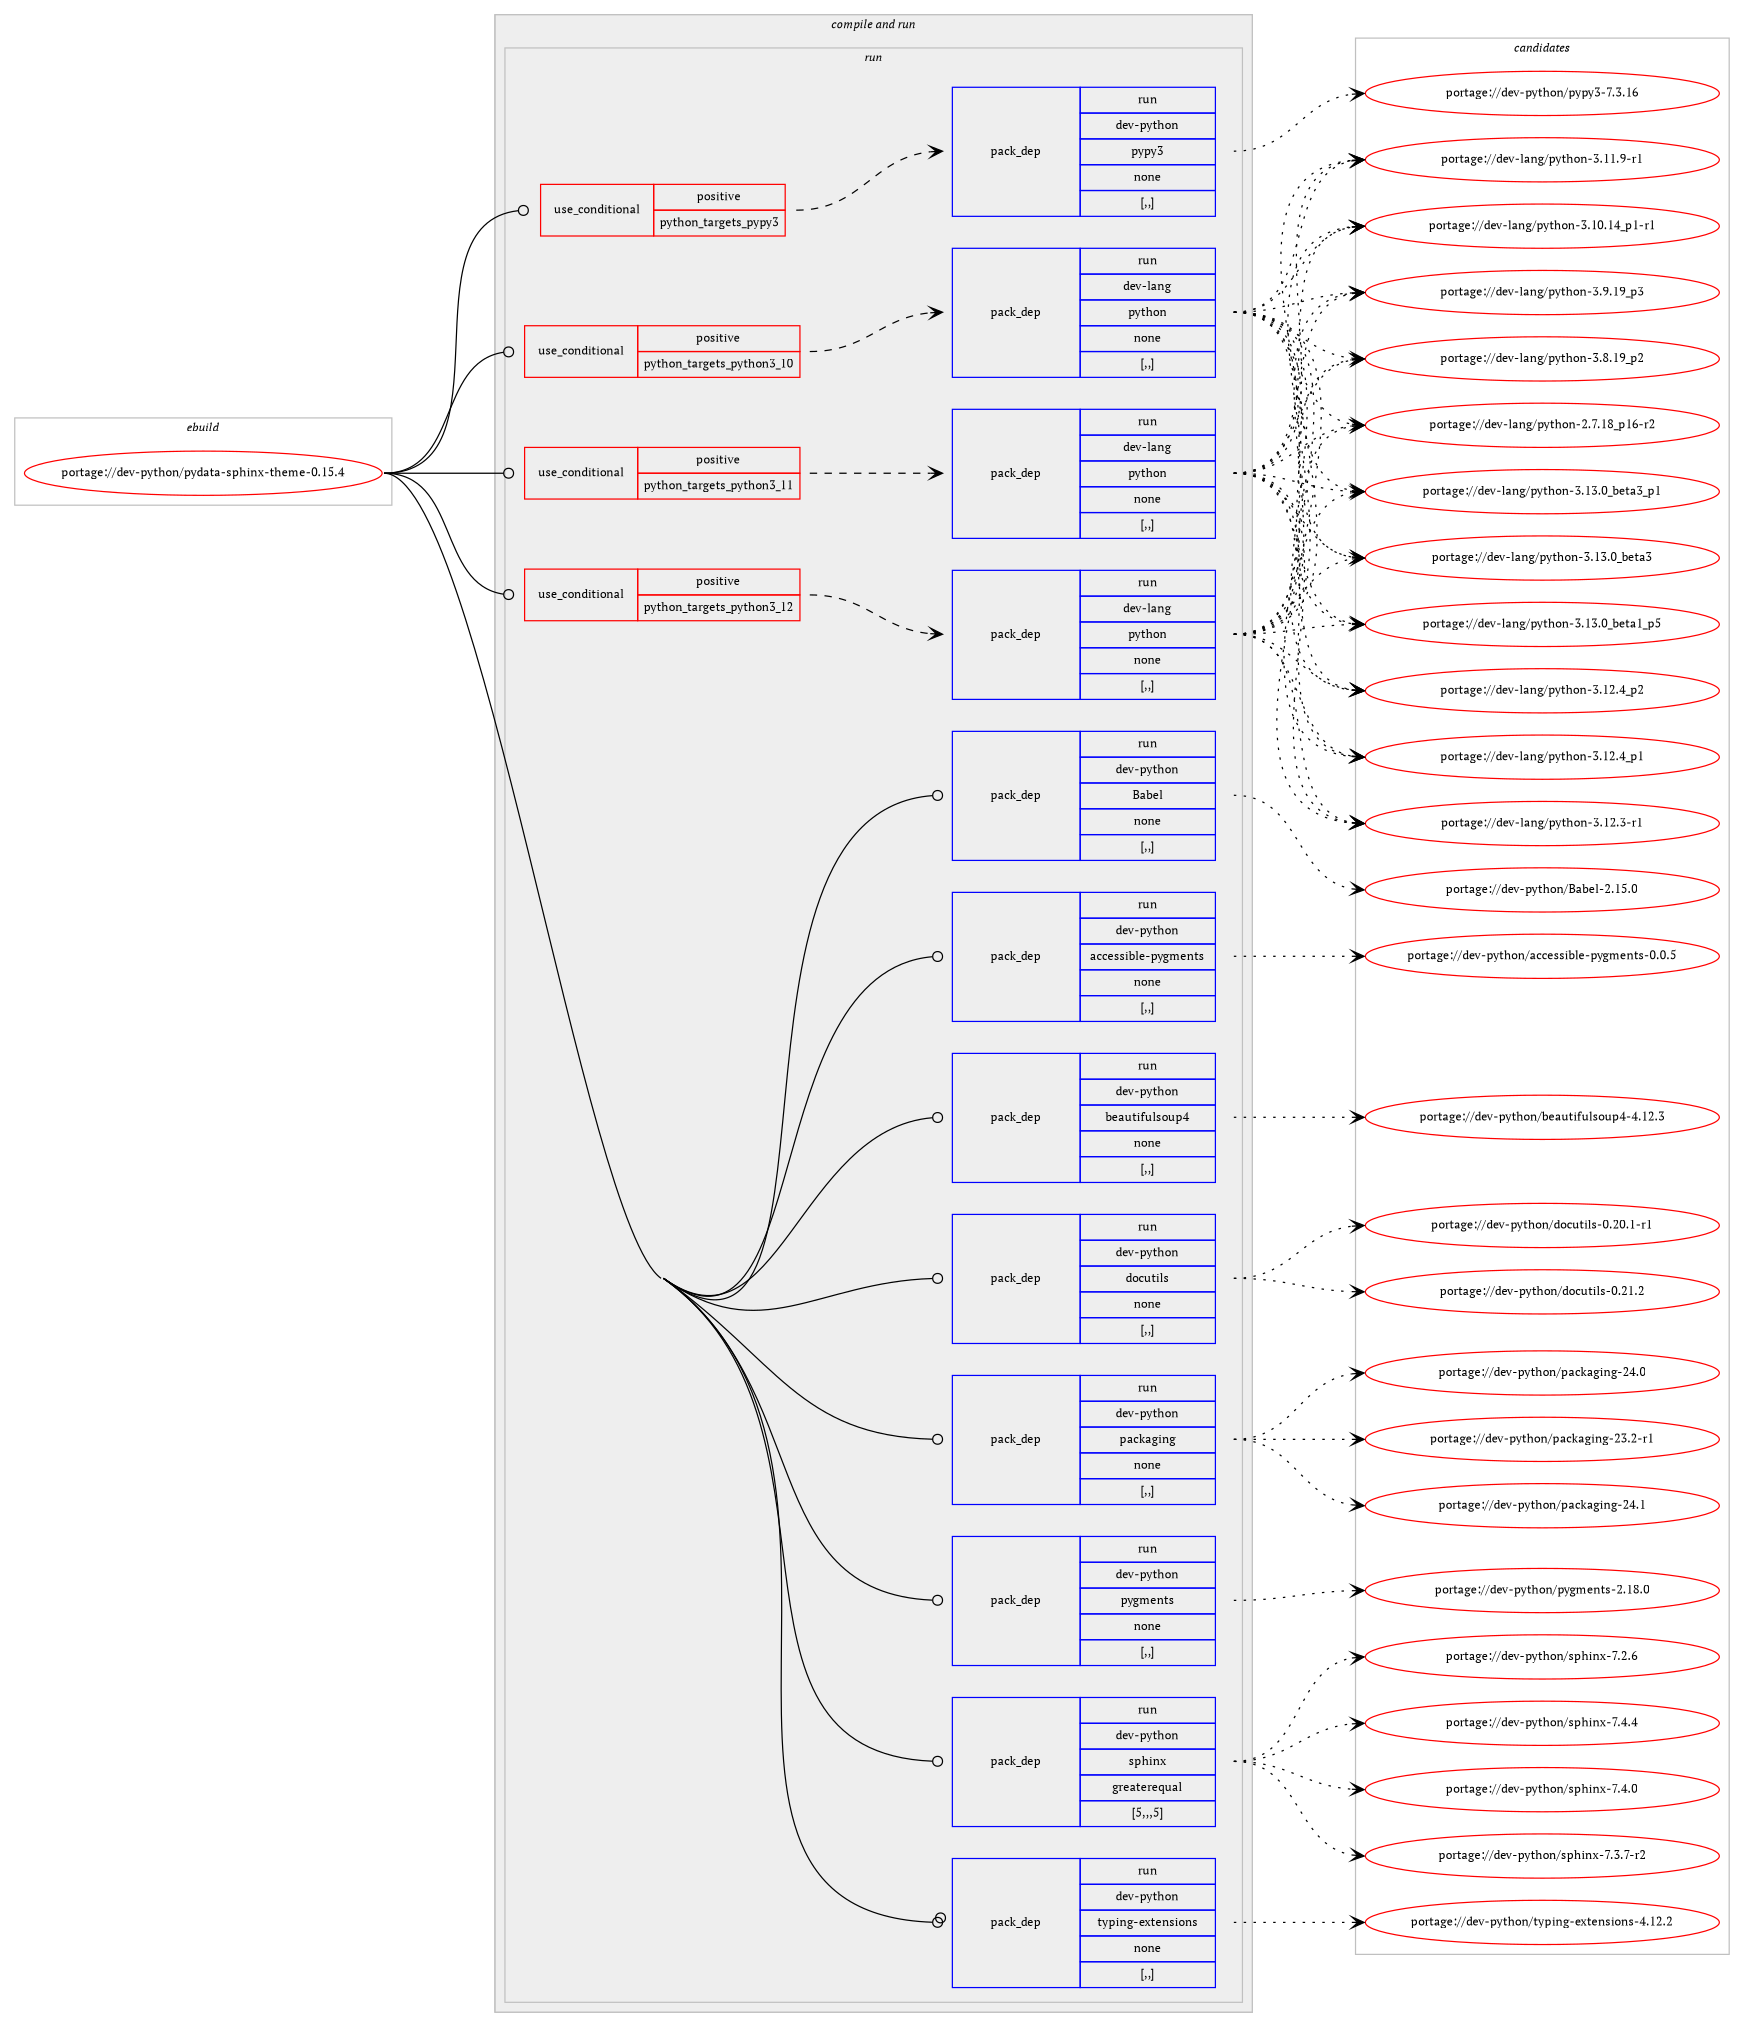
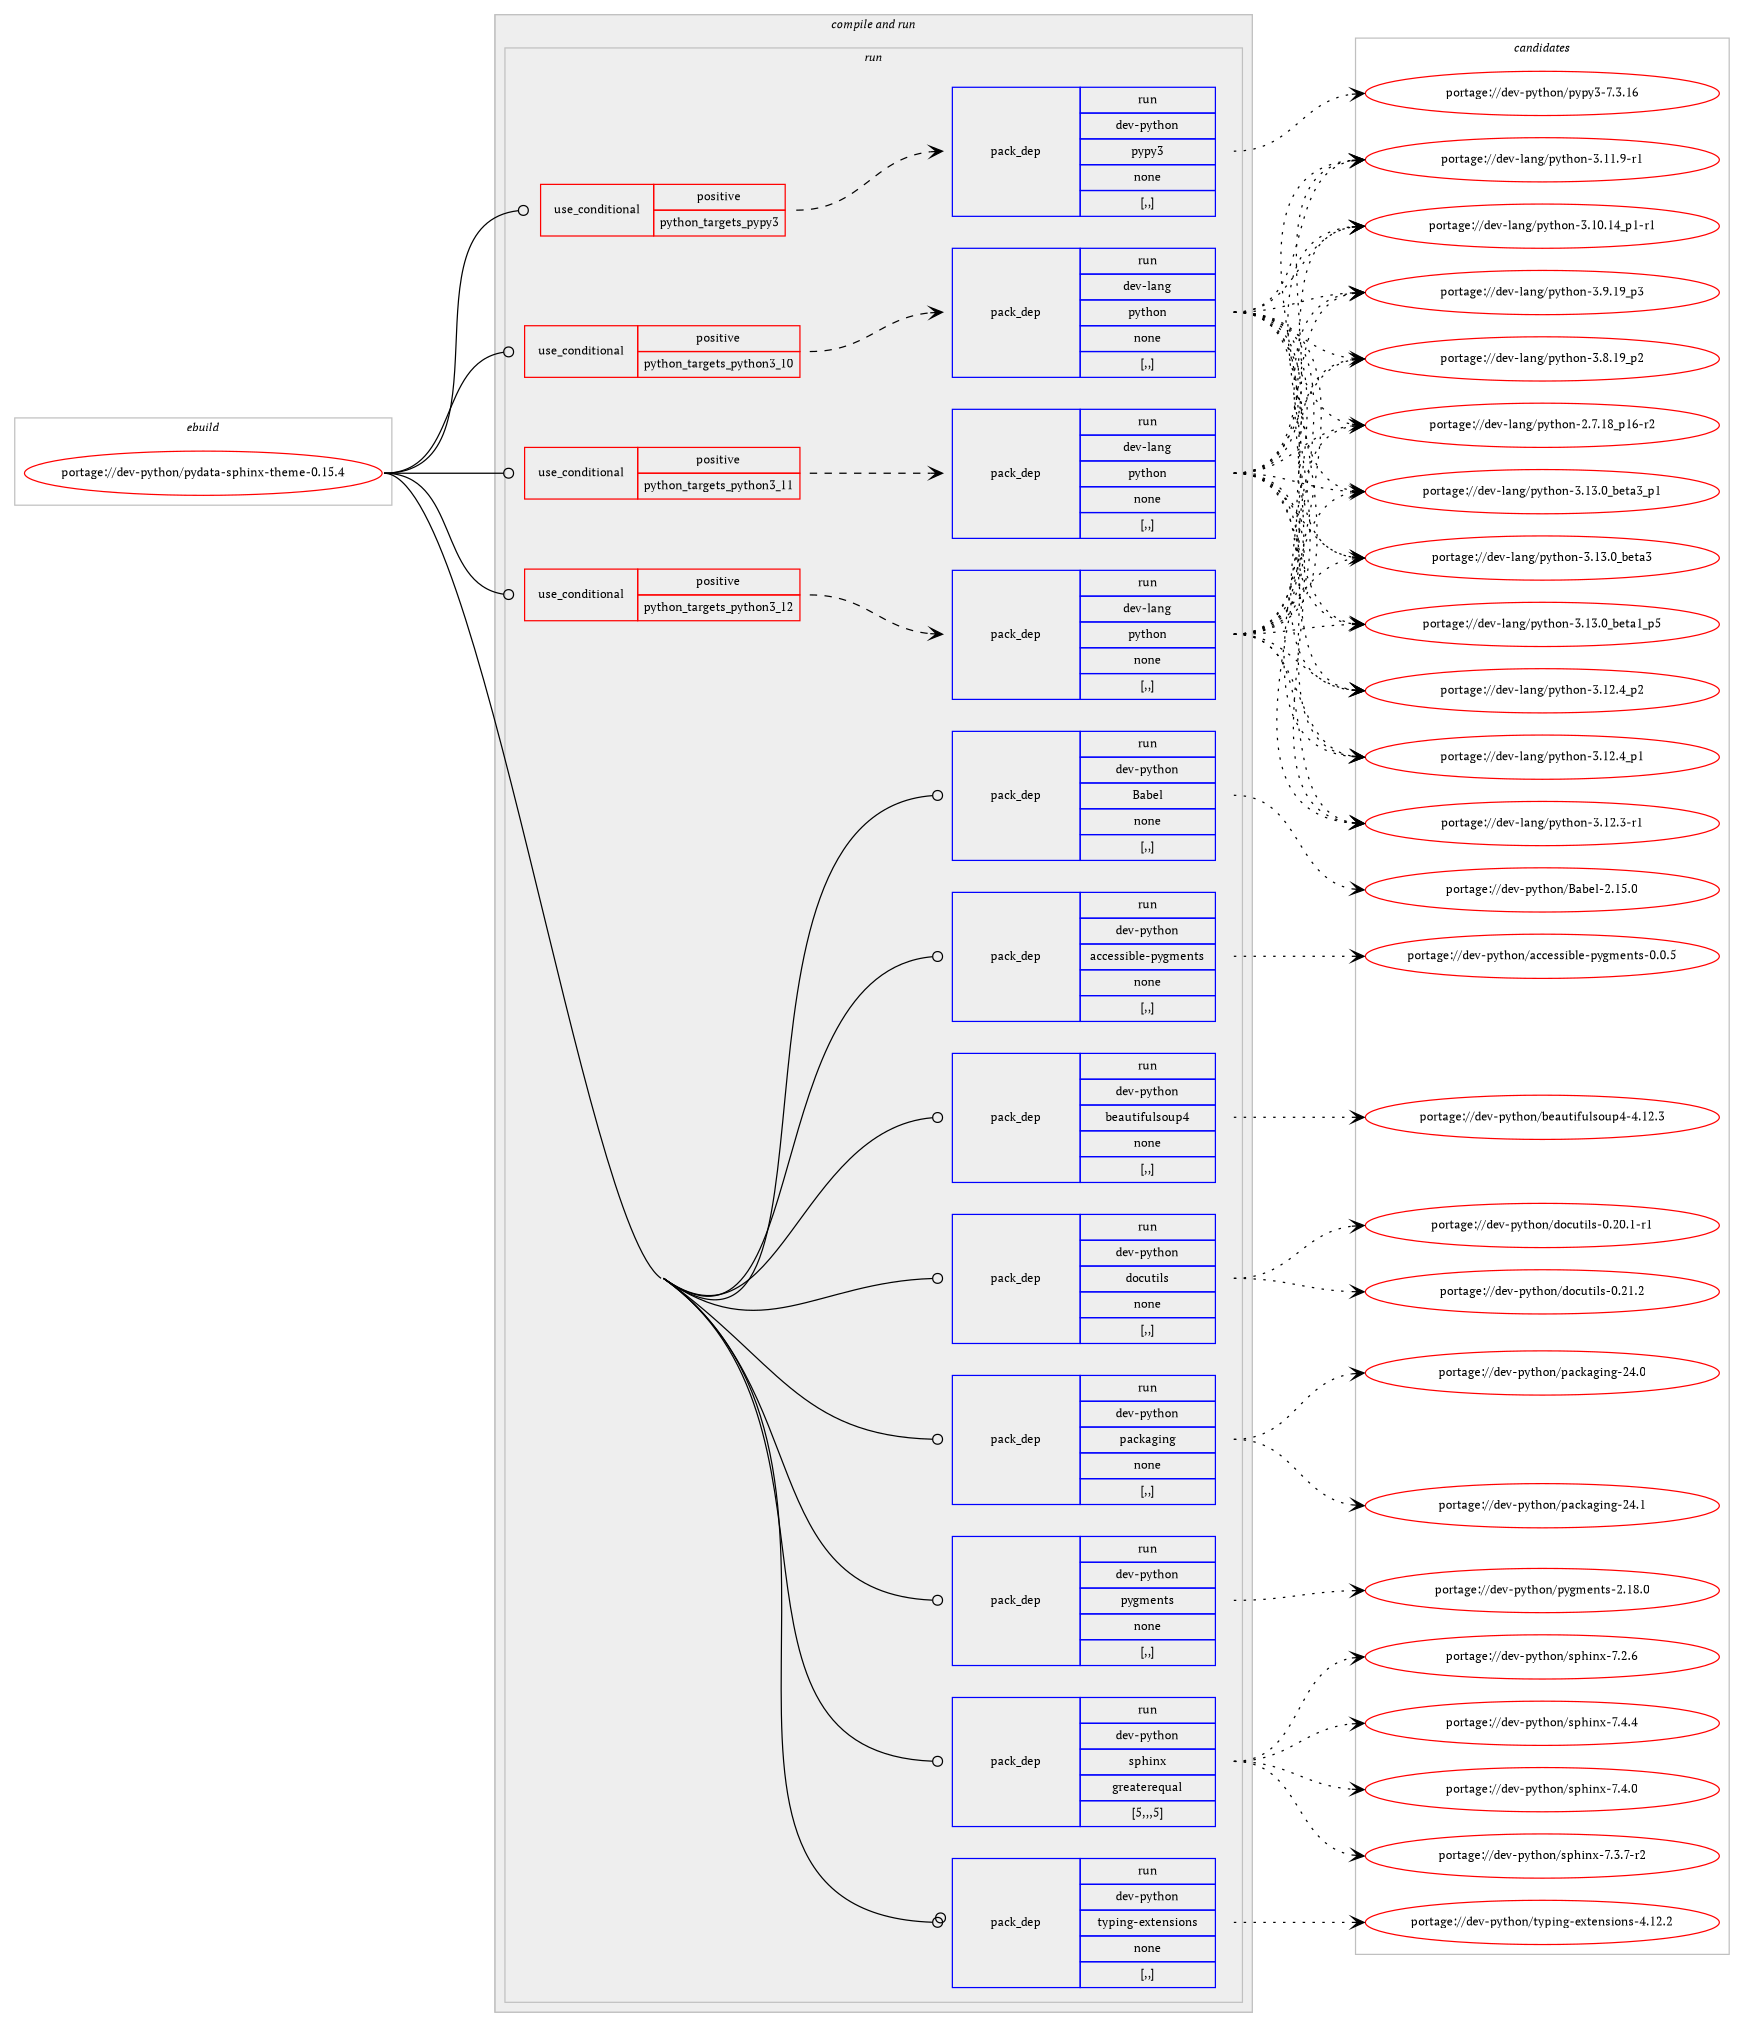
node "portage://dev-python/packaging-23.2-r1": removed
